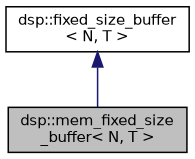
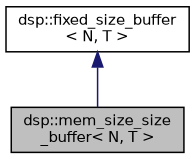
node "dsp::mem_fixed_size _buffer< N, T >": label "dsp::mem_fixed_size _buffer< N, T >" -> "dsp::mem_size_size _buffer< N, T >"
